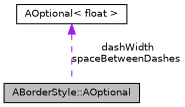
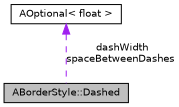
node "ABorderStyle::AOptional": label "ABorderStyle::AOptional" -> "ABorderStyle::Dashed"
